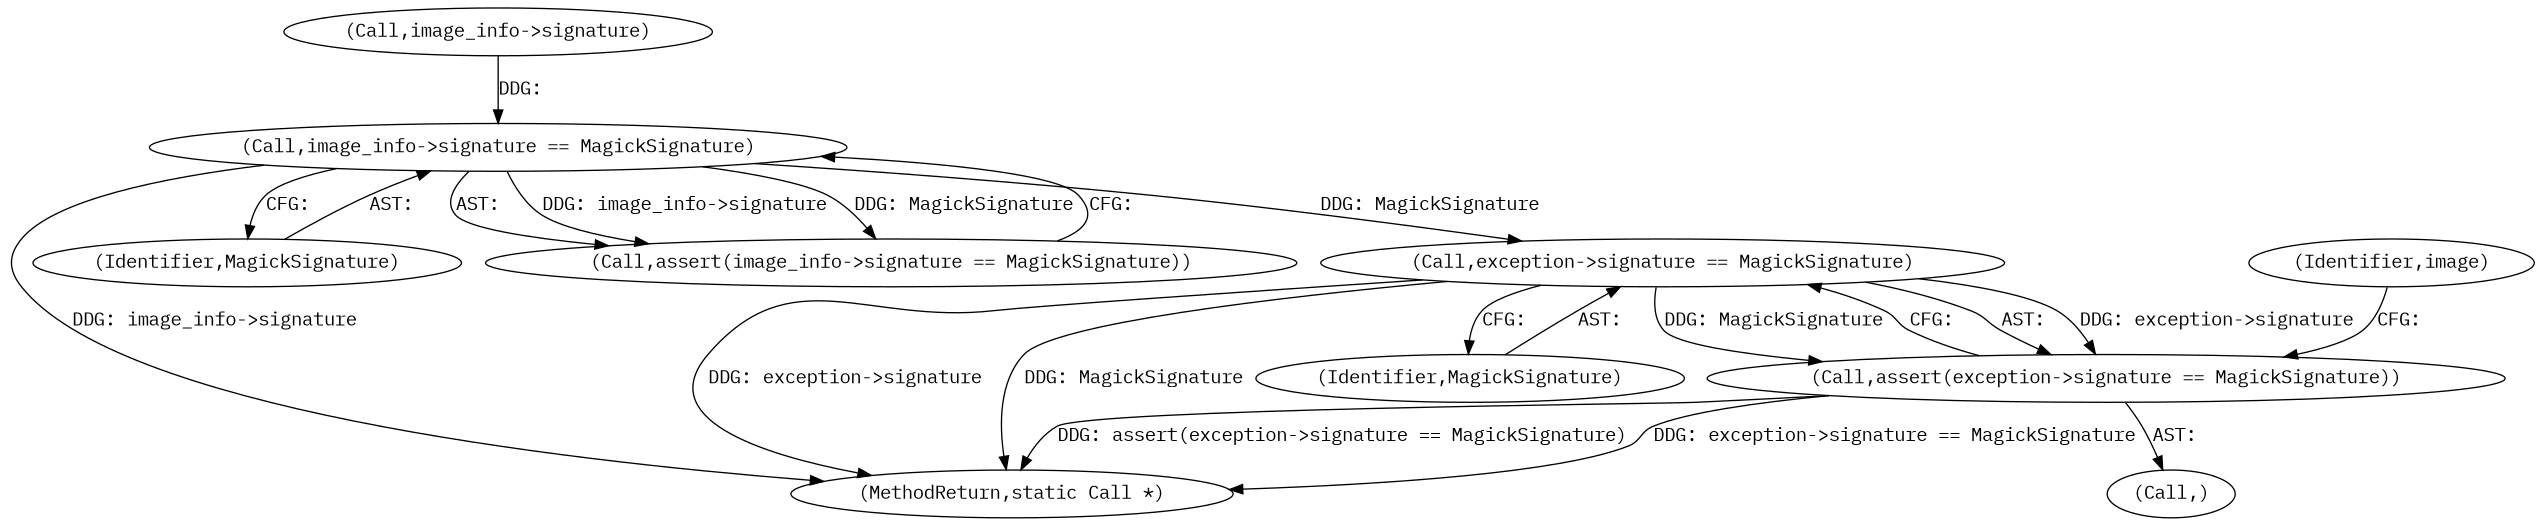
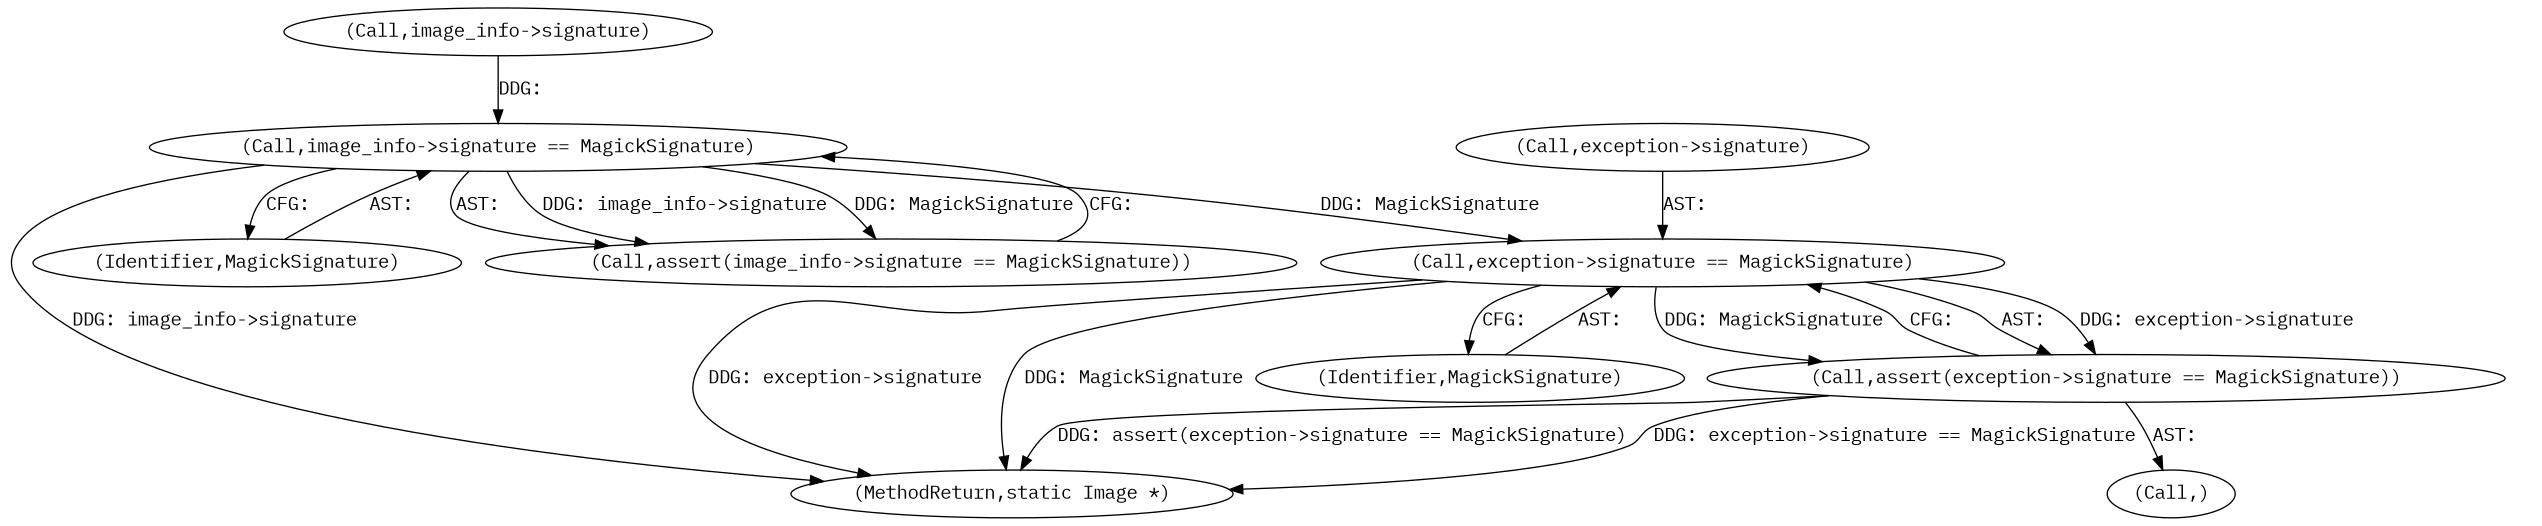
node "(Call,exception->signature)": added
node "(Identifier,image)": removed
node "(MethodReturn,static Call *)": label "(MethodReturn,static Call *)" -> "(MethodReturn,static Image *)"
